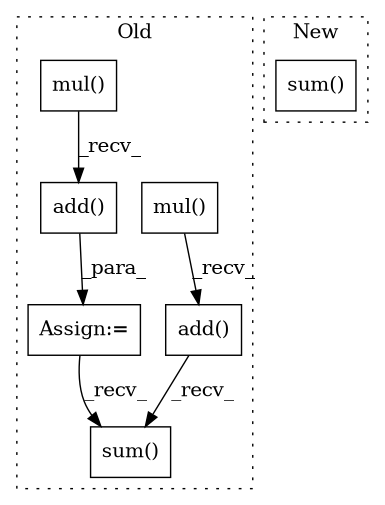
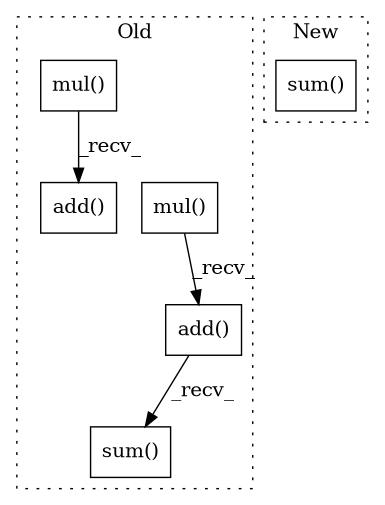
node "Assign:=": removed
